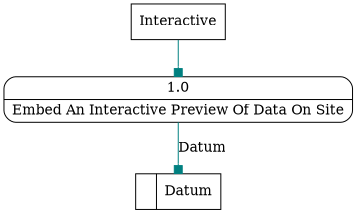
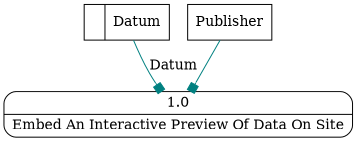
node "Interactive": label "Interactive" -> "Publisher"
edge "1.0" -> "Datum": reversed
